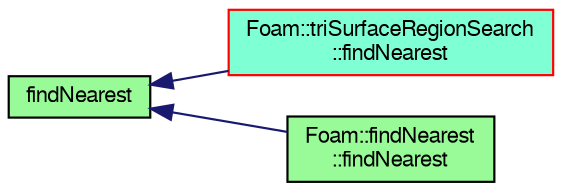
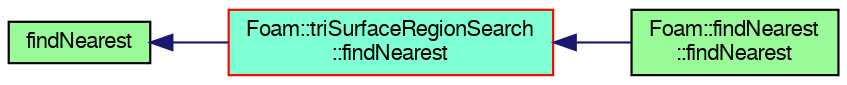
edge "Foam::findNearest ::findNearest" -> "findNearest": now "Foam::findNearest ::findNearest" -> "Foam::triSurfaceRegionSearch ::findNearest"
